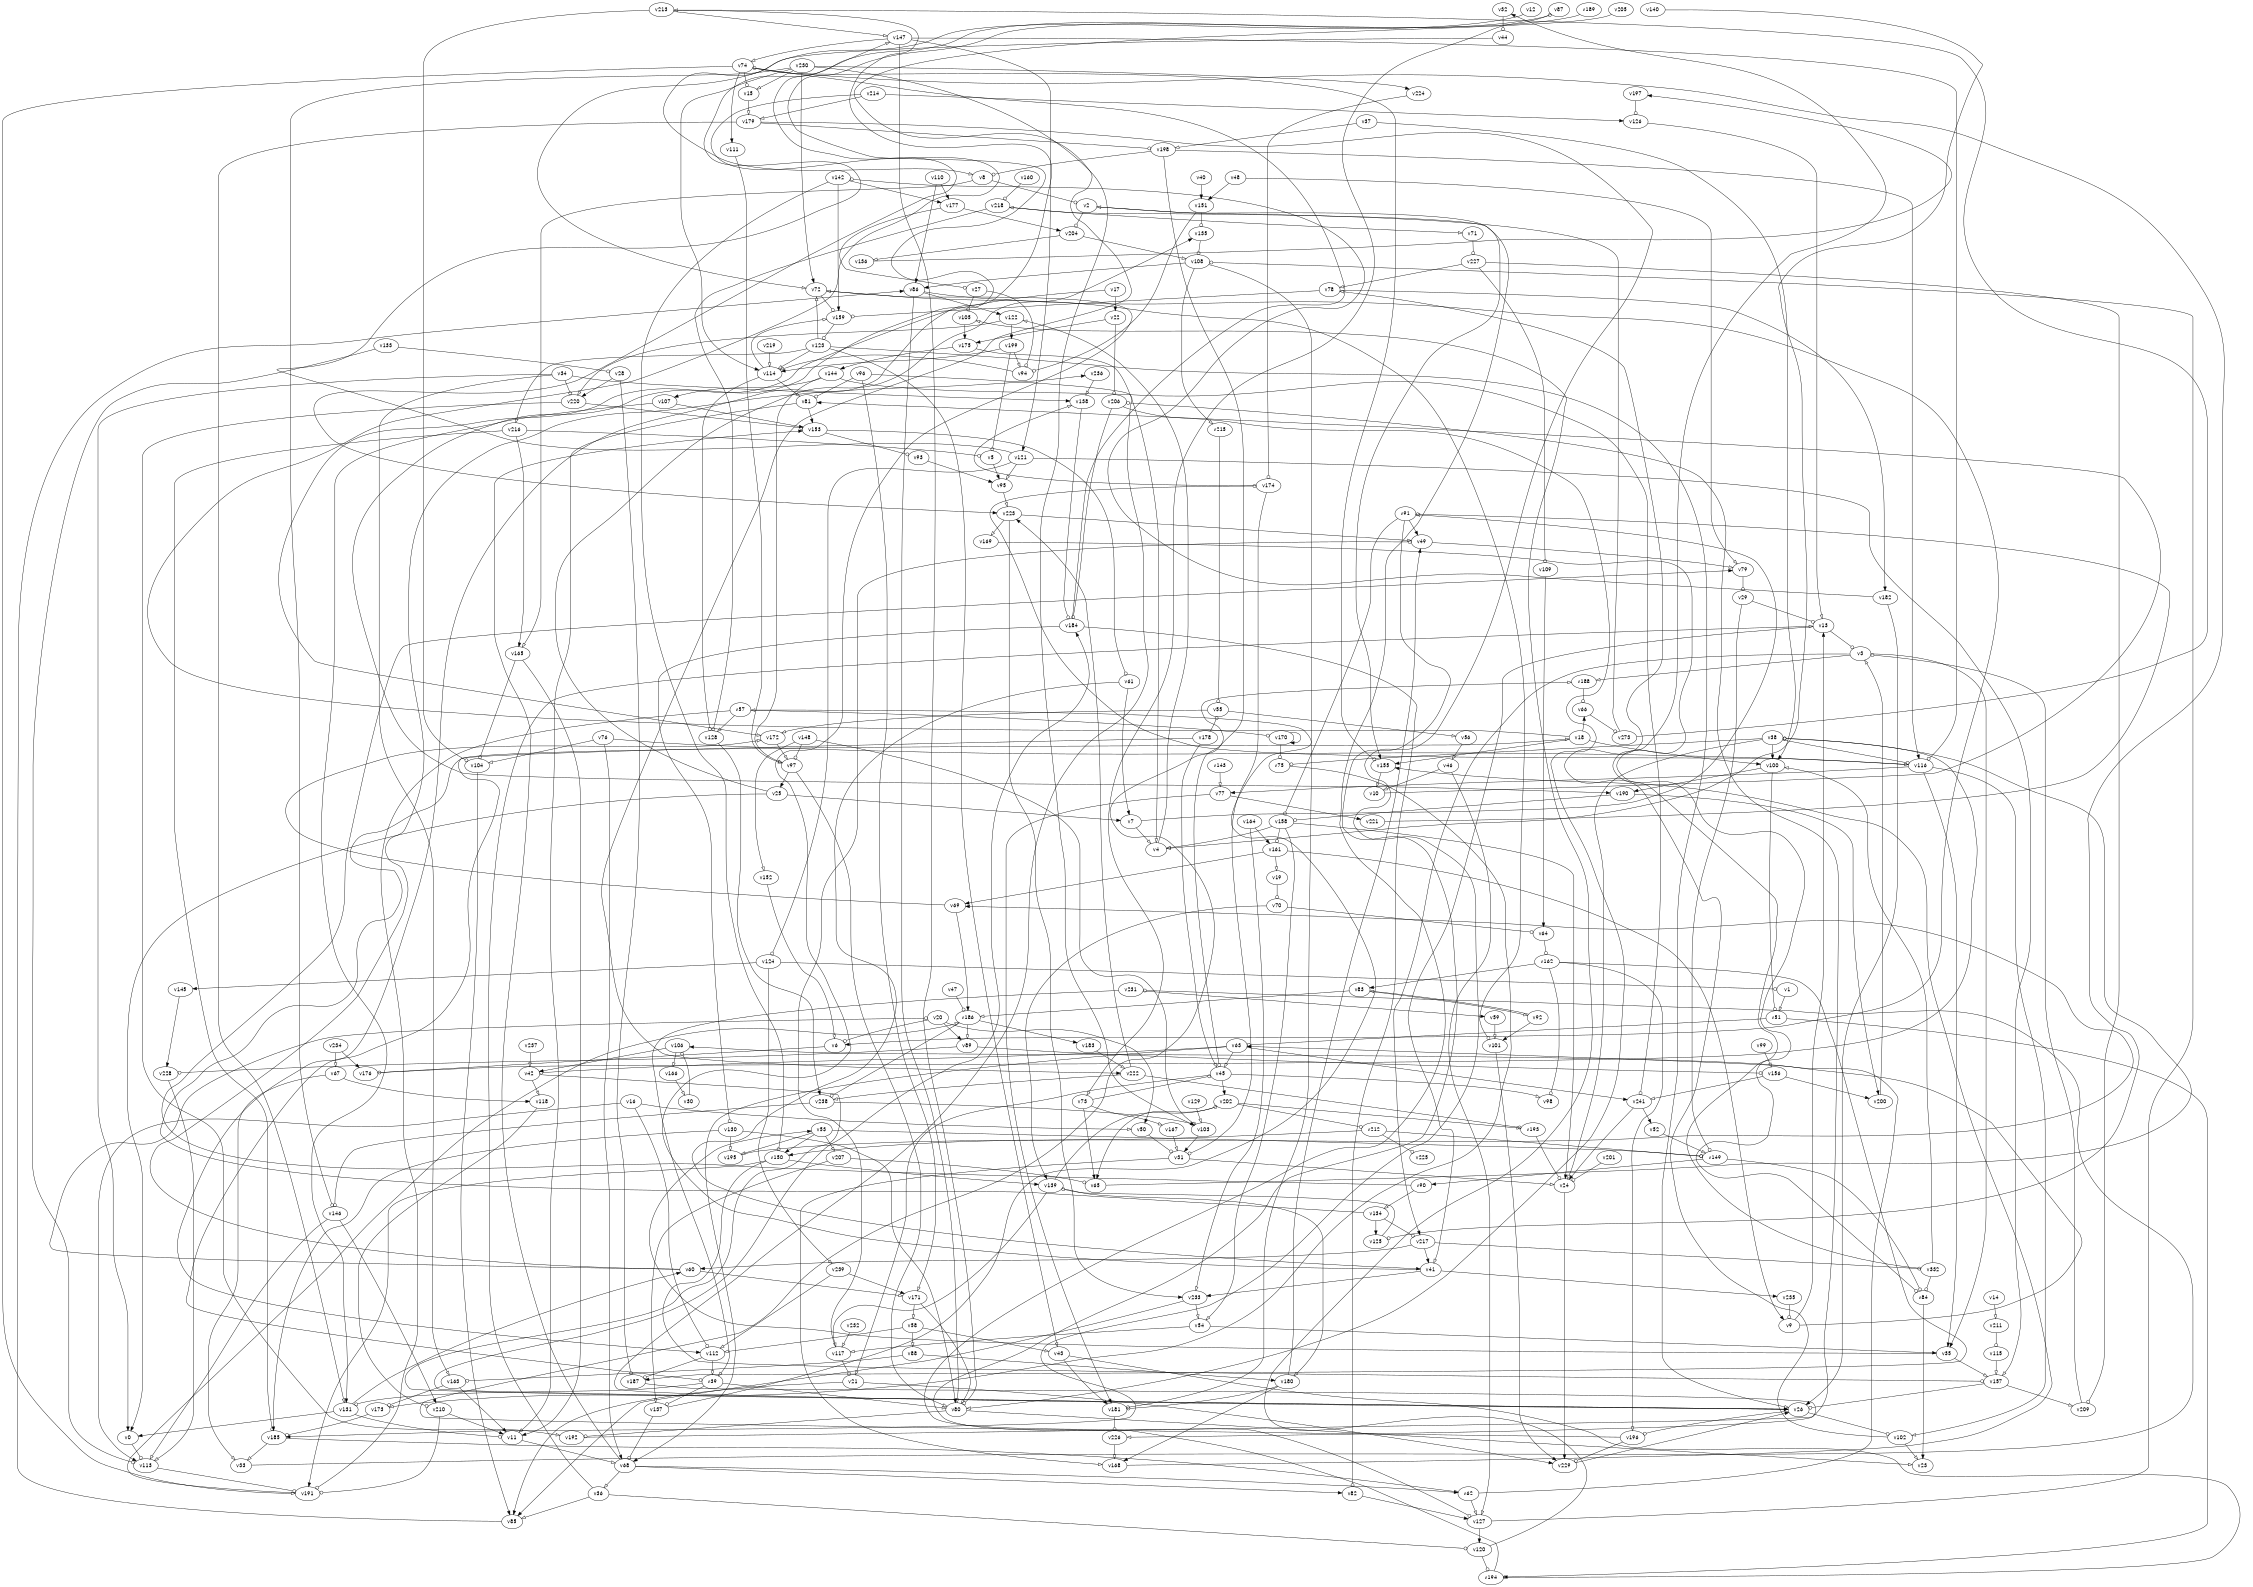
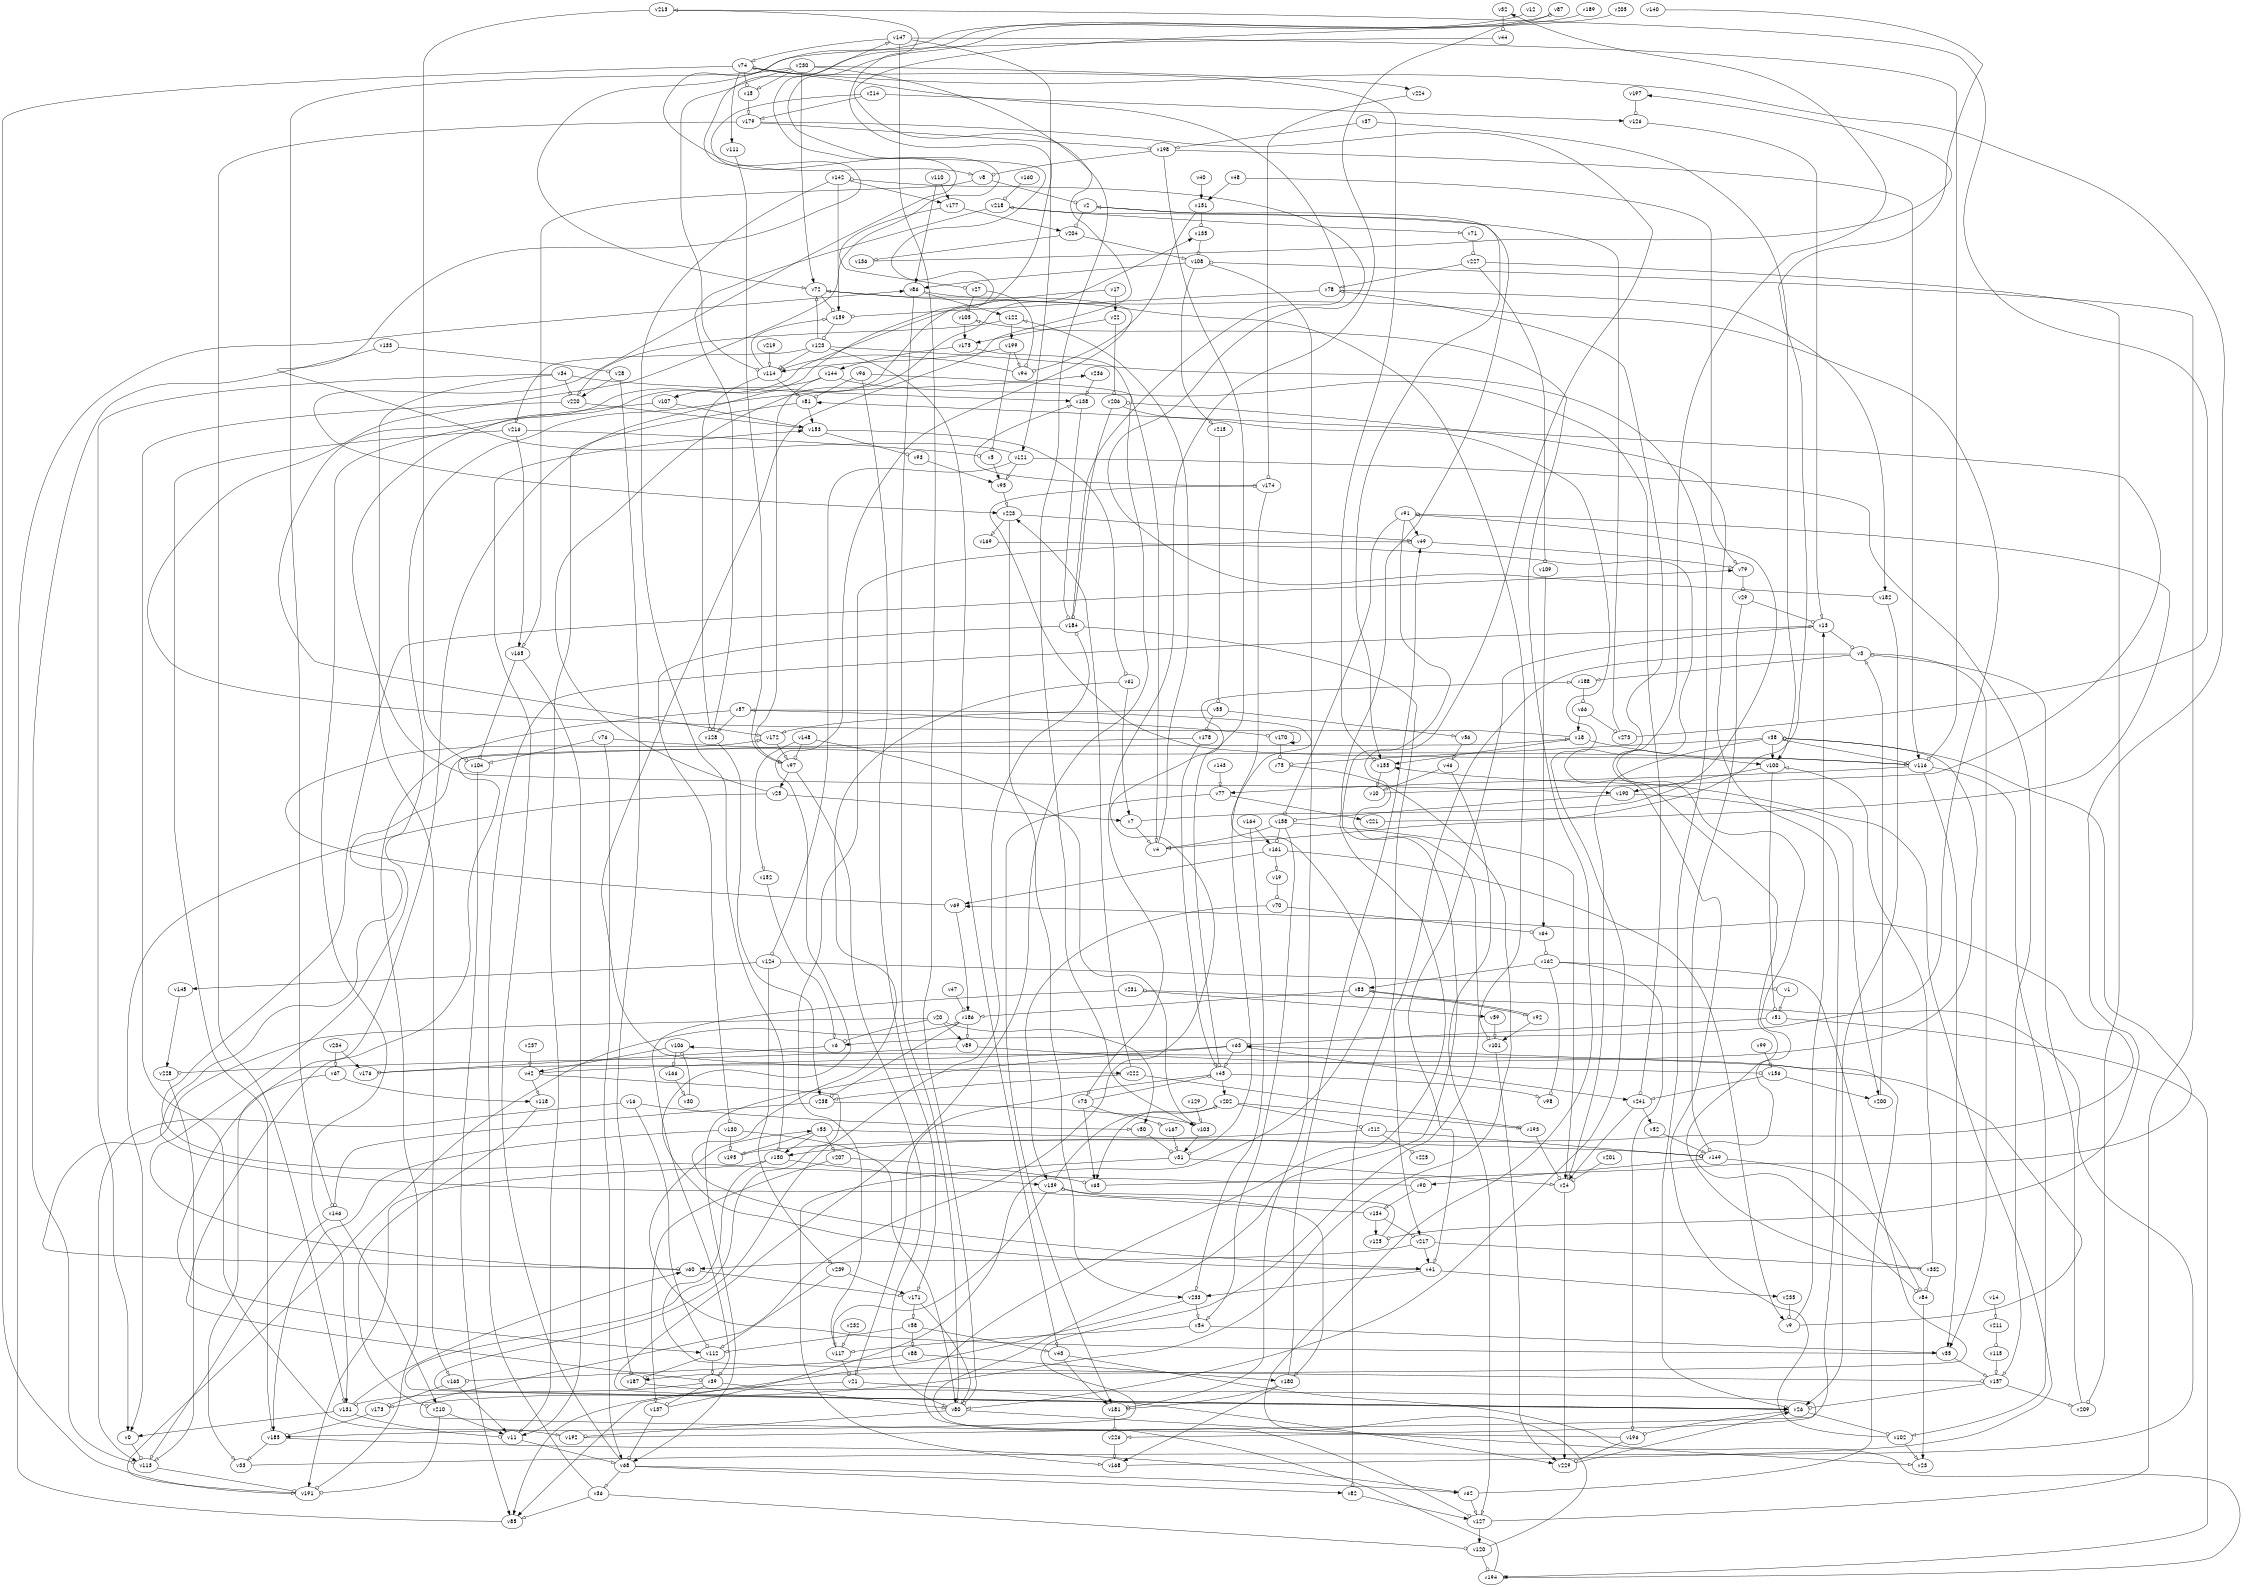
edge "v213" -> "v147": removed
edge "v230" -> "v114": arrowhead normal -> odot
edge "v178" -> "v55": reversed
edge "v18" -> "v66": reversed
node "v183": removed
edge "v60" -> "v20": reversed
edge "v26" -> "v184": arrowhead normal -> odot
